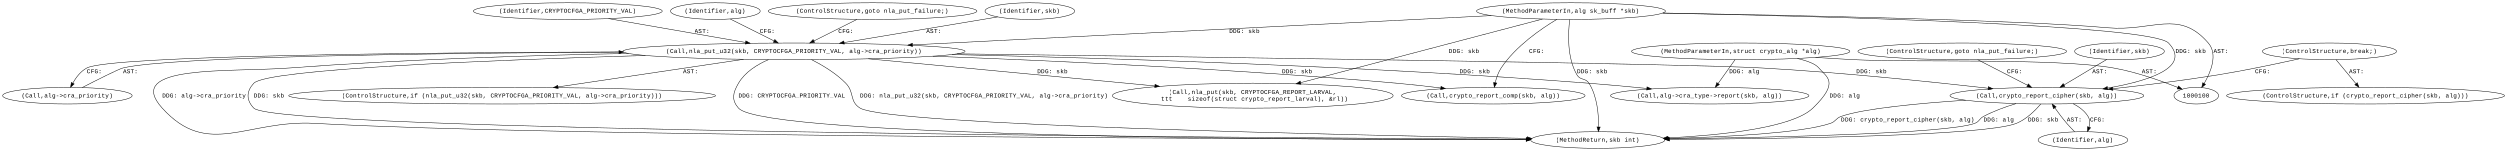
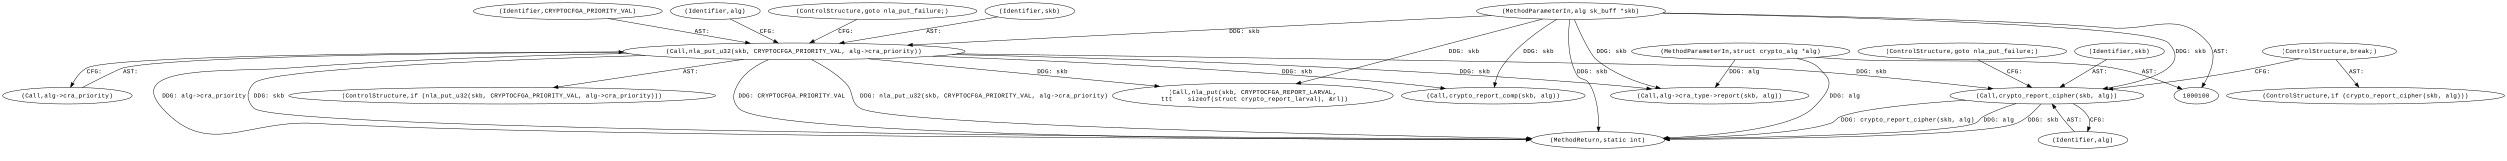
edge "(MethodParameterIn,alg sk_buff *skb)" -> "(Call,crypto_report_comp(skb, alg))": label "CFG: " -> "DDG: skb"
edge "(MethodParameterIn,alg sk_buff *skb)" -> "(Call,alg->cra_type->report(skb, alg))": added, label "DDG: skb"
node "(MethodReturn,skb int)": label "(MethodReturn,skb int)" -> "(MethodReturn,static int)"
